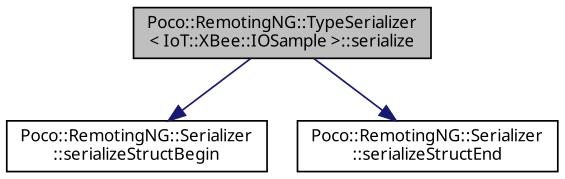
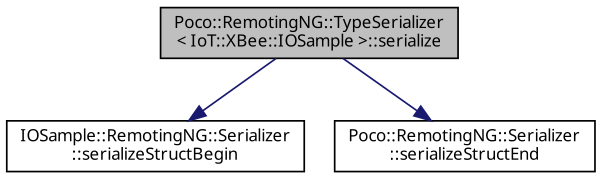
node "Poco::RemotingNG::Serializer ::serializeStructBegin": label "Poco::RemotingNG::Serializer ::serializeStructBegin" -> "IOSample::RemotingNG::Serializer ::serializeStructBegin"
